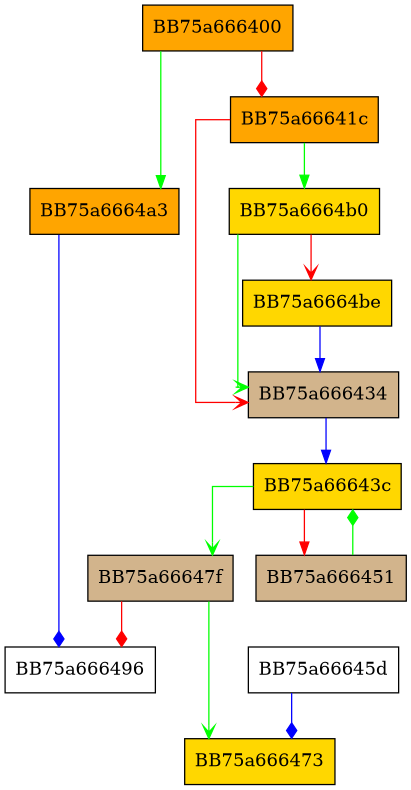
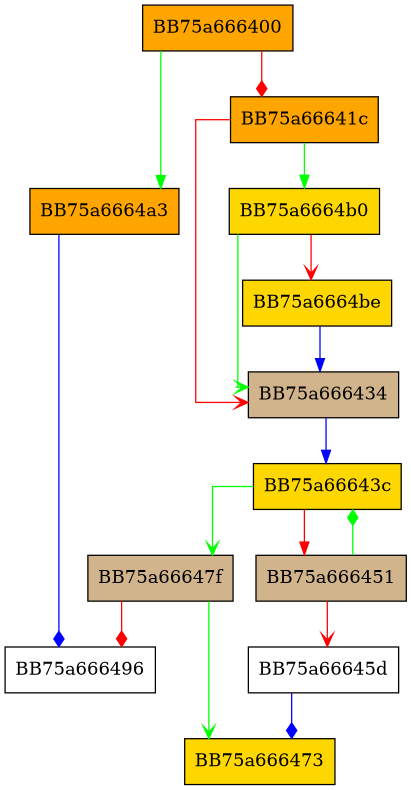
edge "BB75a666451" -> "BB75a66645d": added
